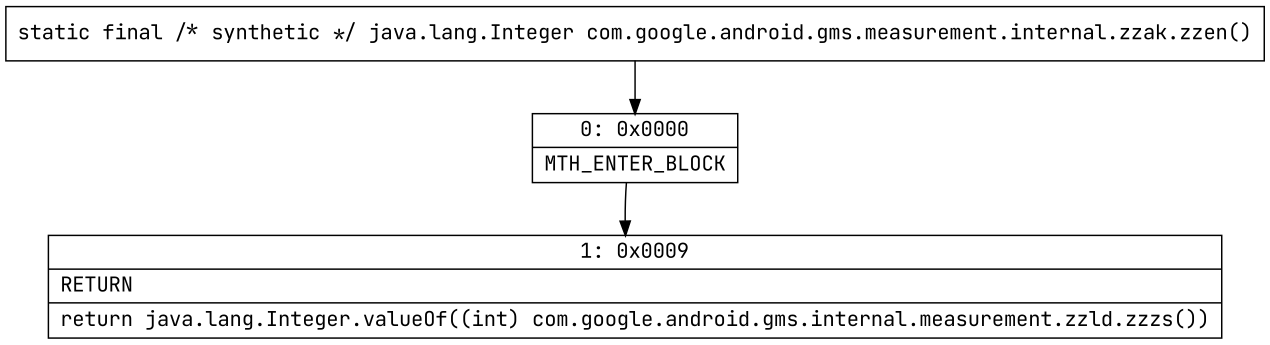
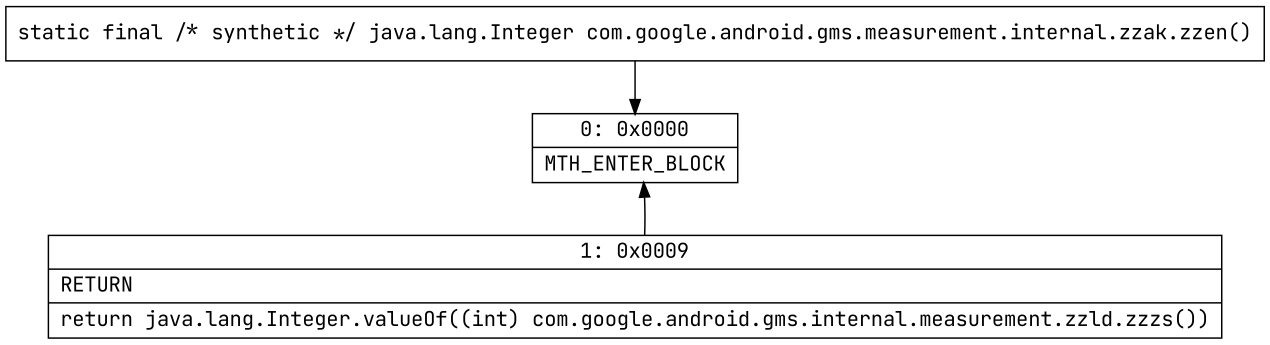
edge "0: 0x0000" -> "1: 0x0009": reversed
